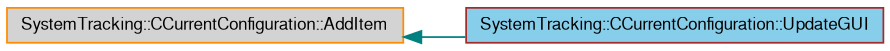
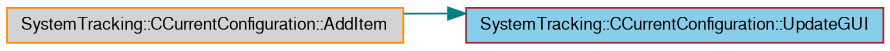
edge "SystemTracking::CCurrentConfiguration::UpdateGUI" -> "SystemTracking::CCurrentConfiguration::AddItem": reversed
